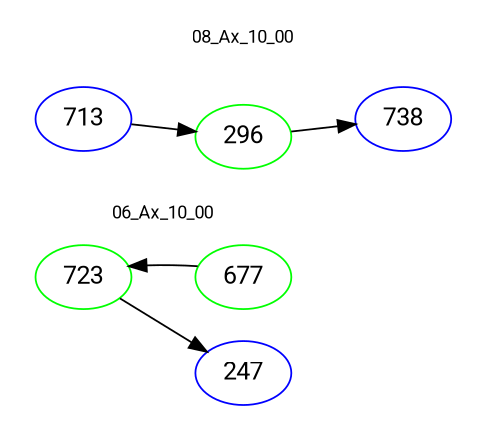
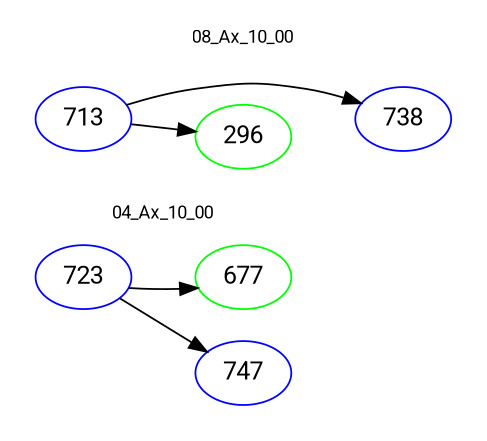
edge "296" -> "738": now "713" -> "738"
cluster "06_Ax_10_00": label "06_Ax_10_00" -> "04_Ax_10_00"
edge "677" -> "723": reversed
node "723": color green -> blue
node "247": label "247" -> "747"
